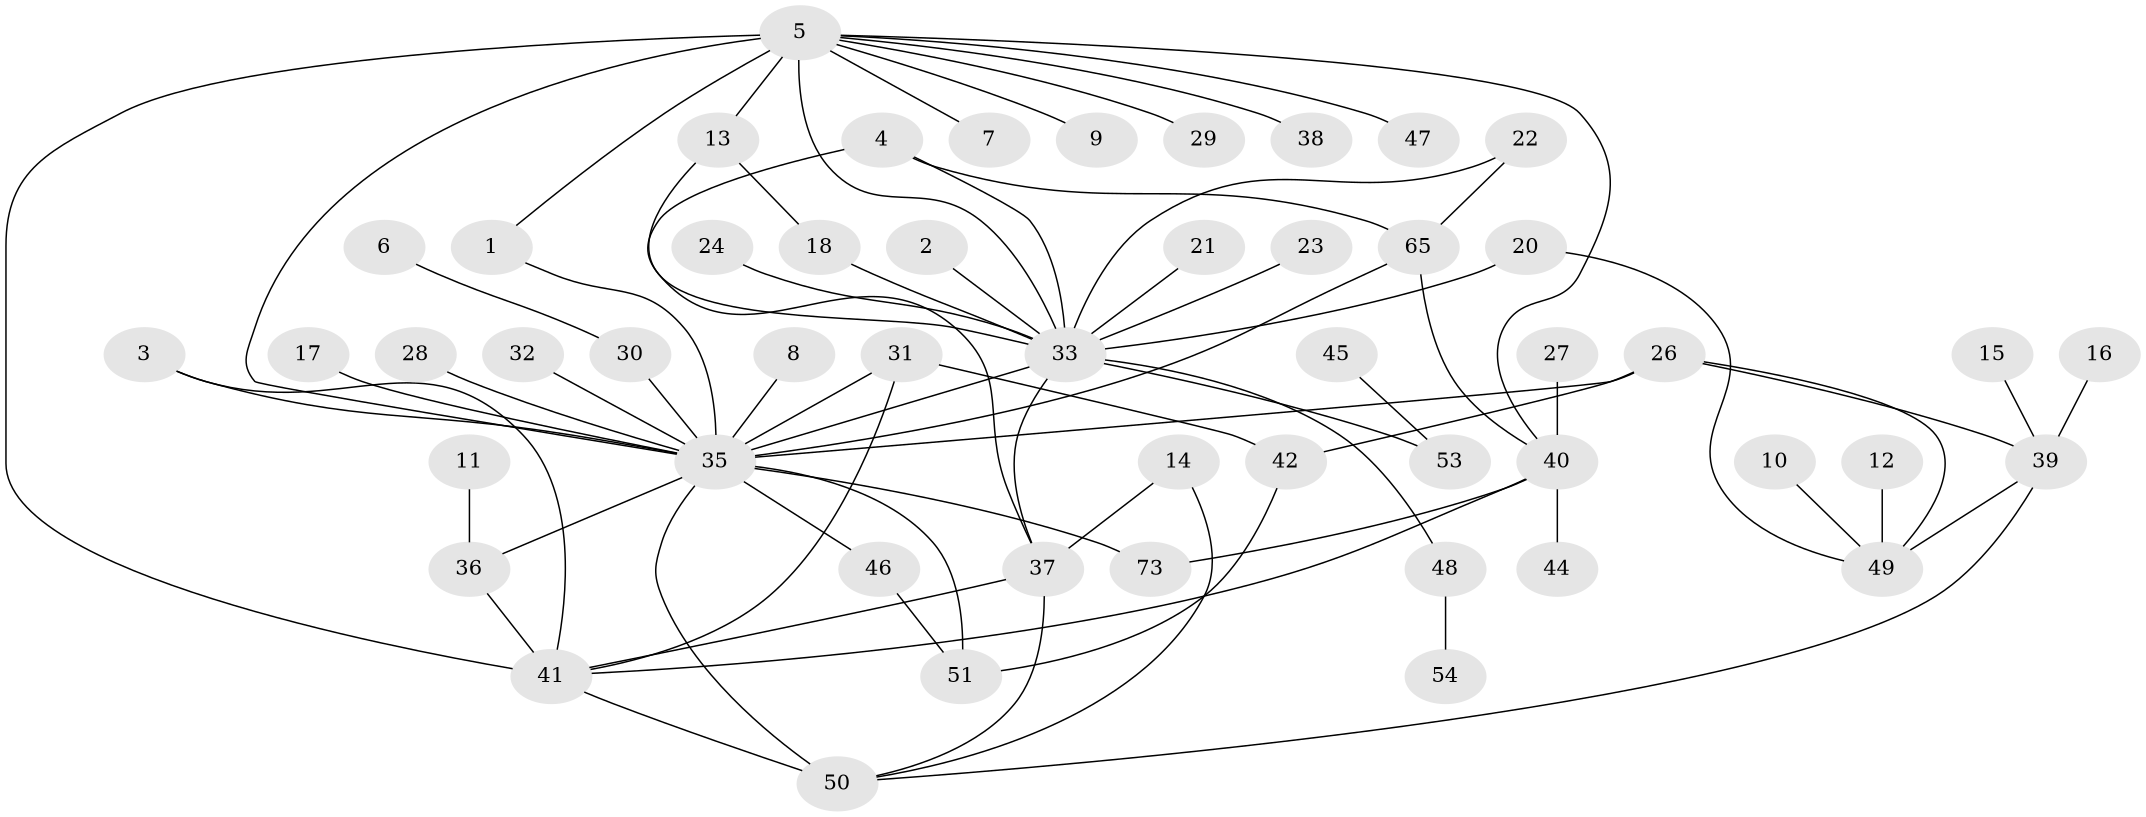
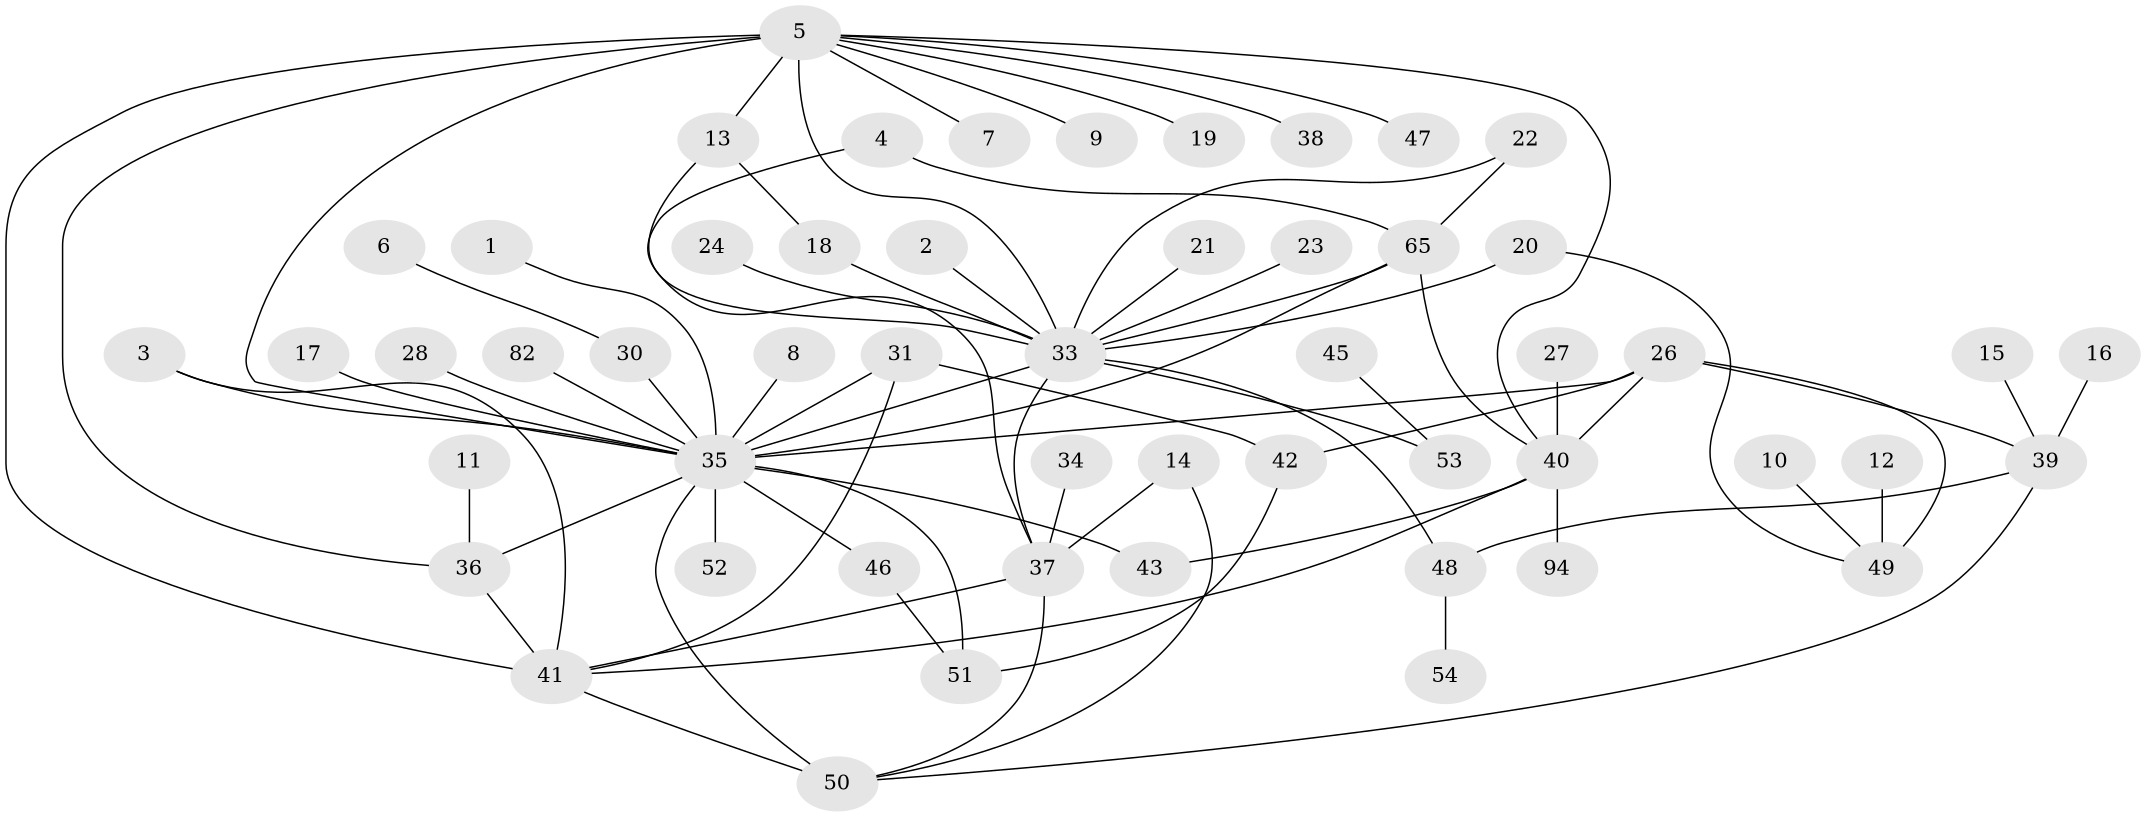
edge "5" -- "1": now "5" -- "36"
node "29": label "29" -> "19"
edge "4" -- "33": now "65" -- "33"
node "32": label "32" -> "82"
edge "26" -- "40": added
node "34": added
edge "39" -- "49": now "39" -- "48"
node "52": added
node "73": label "73" -> "43"
node "44": label "44" -> "94"
